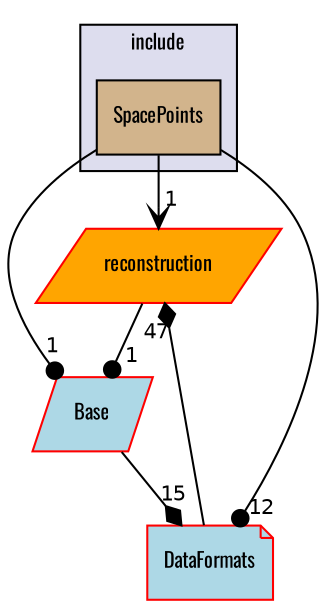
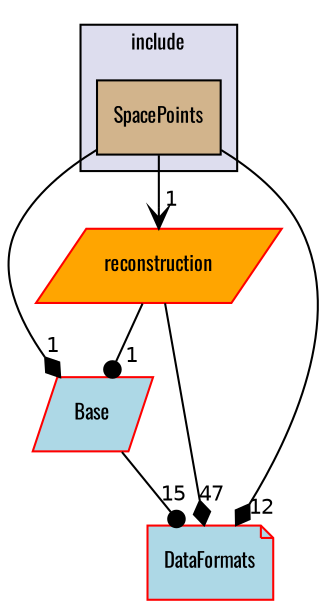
edge "SpacePoints" -> "Base": arrowhead dot -> diamond
edge "SpacePoints" -> "DataFormats": arrowhead dot -> diamond
edge "DataFormats" -> "reconstruction": reversed
edge "Base" -> "DataFormats": arrowhead diamond -> dot
